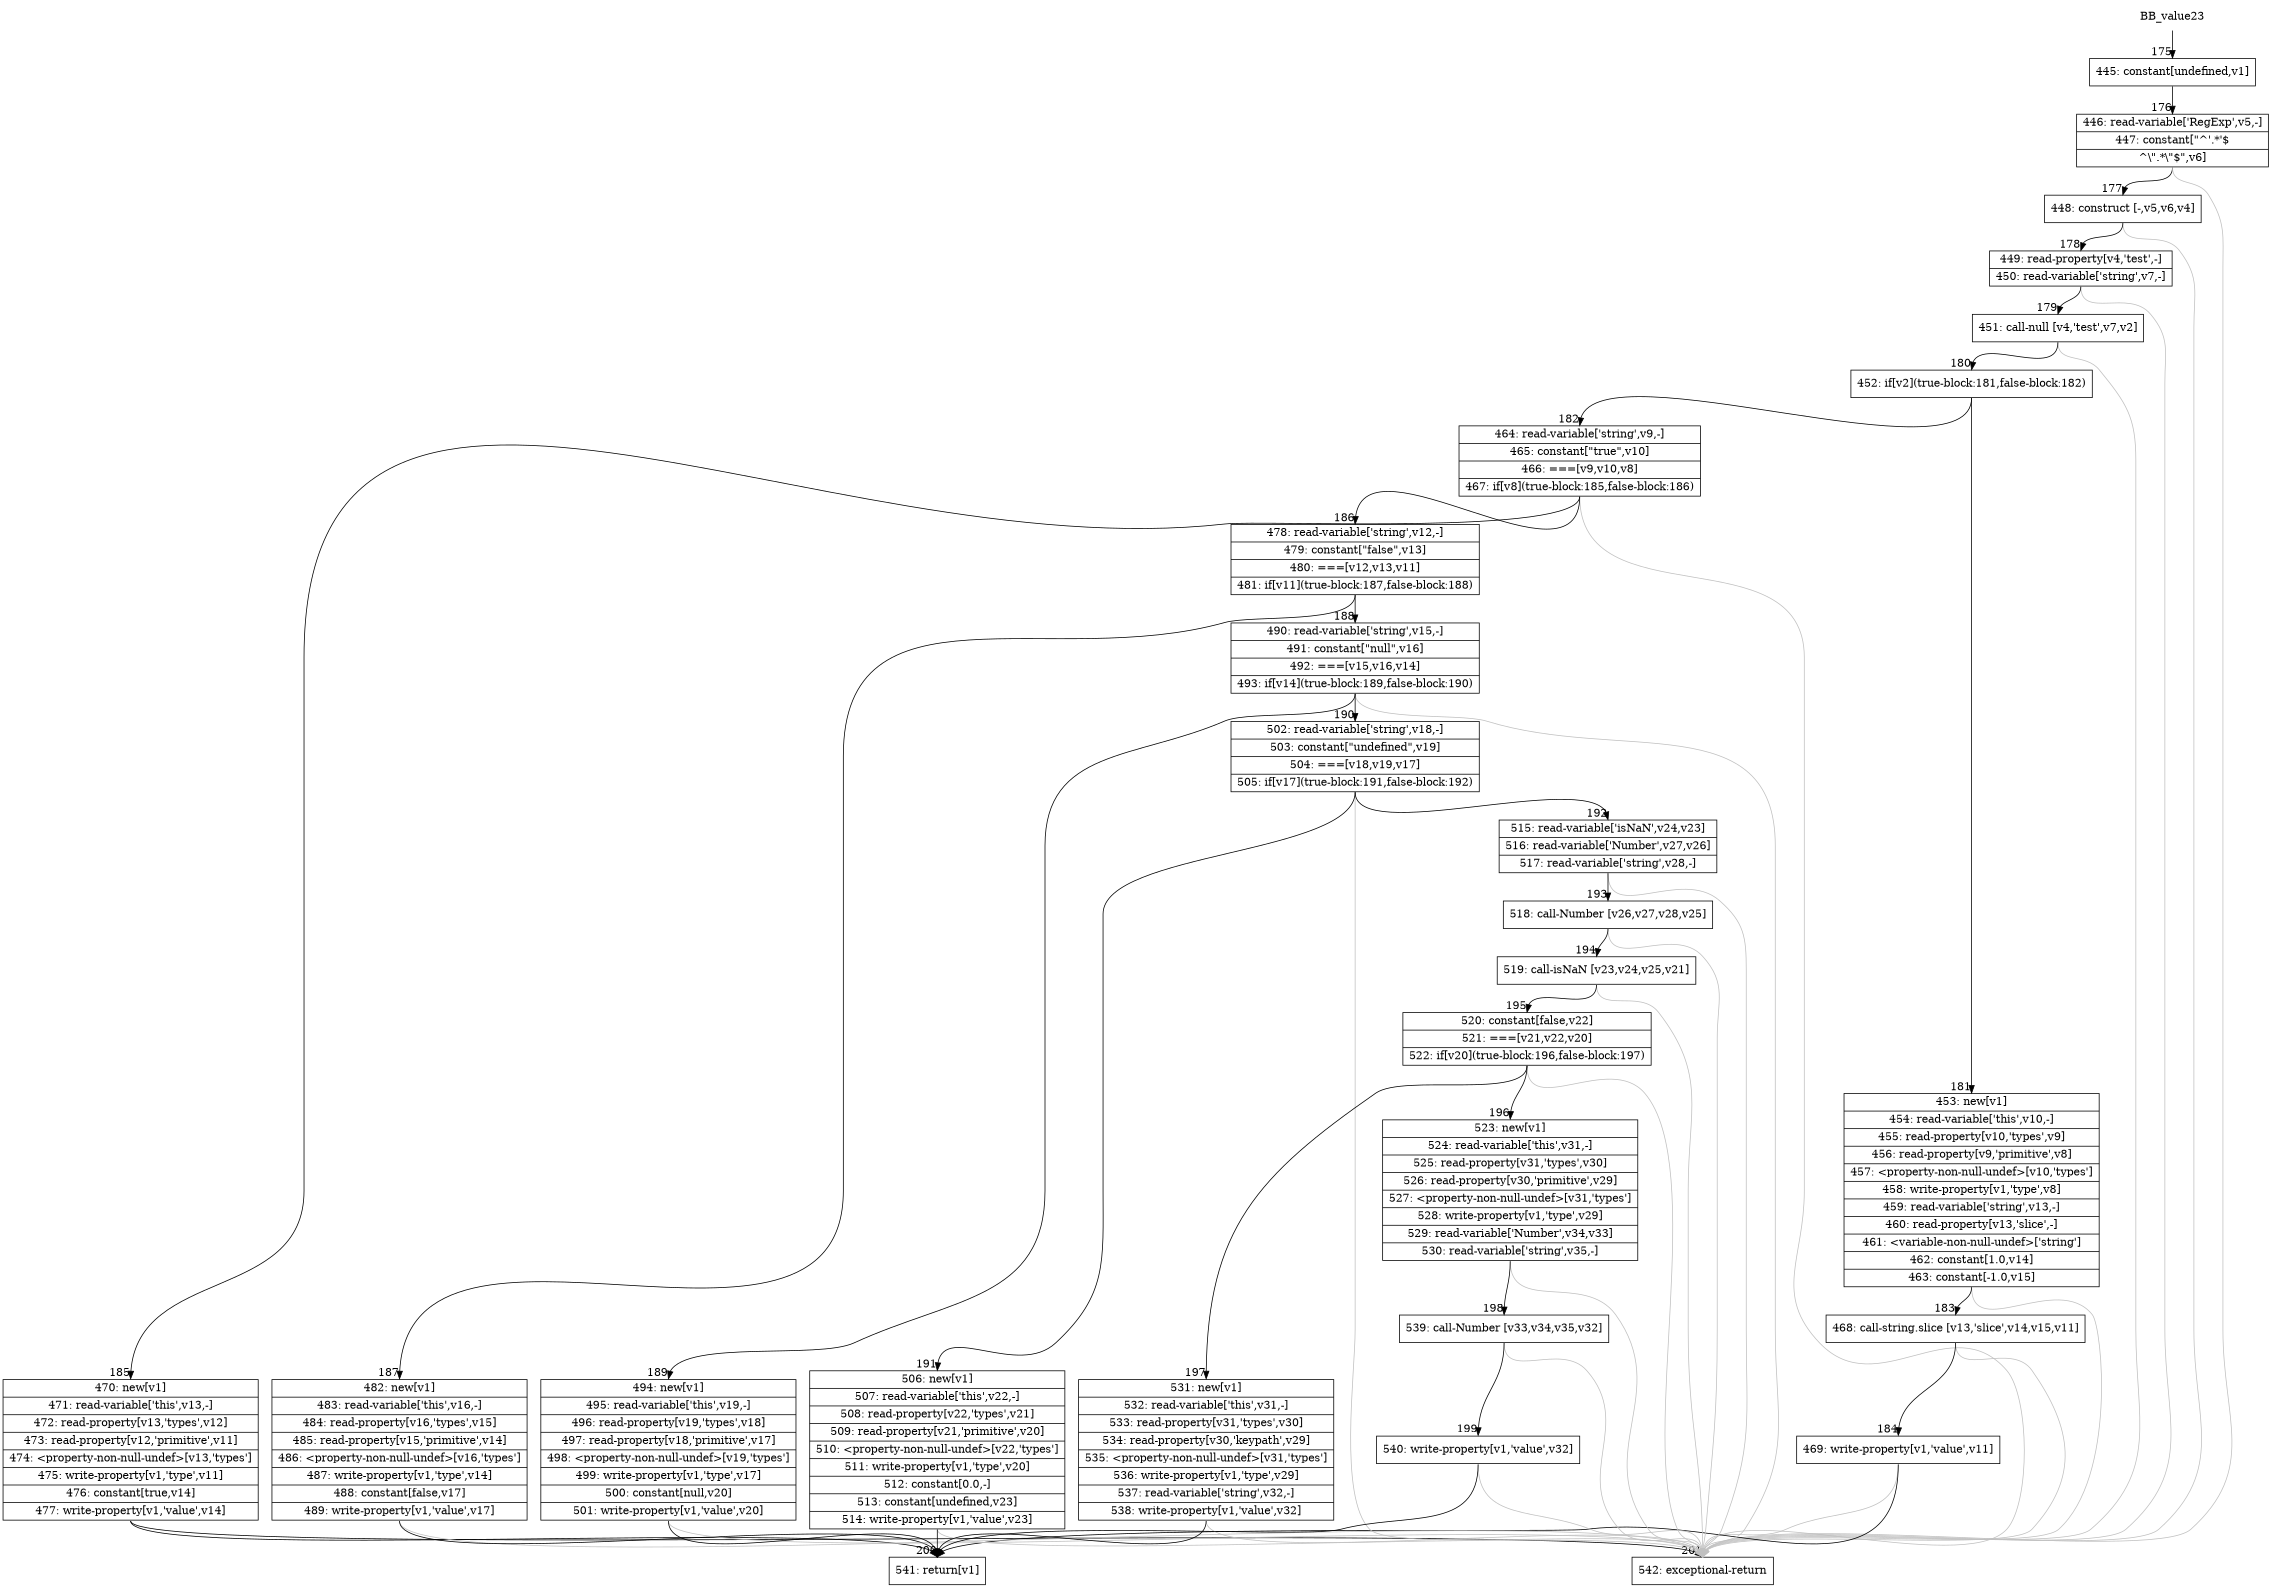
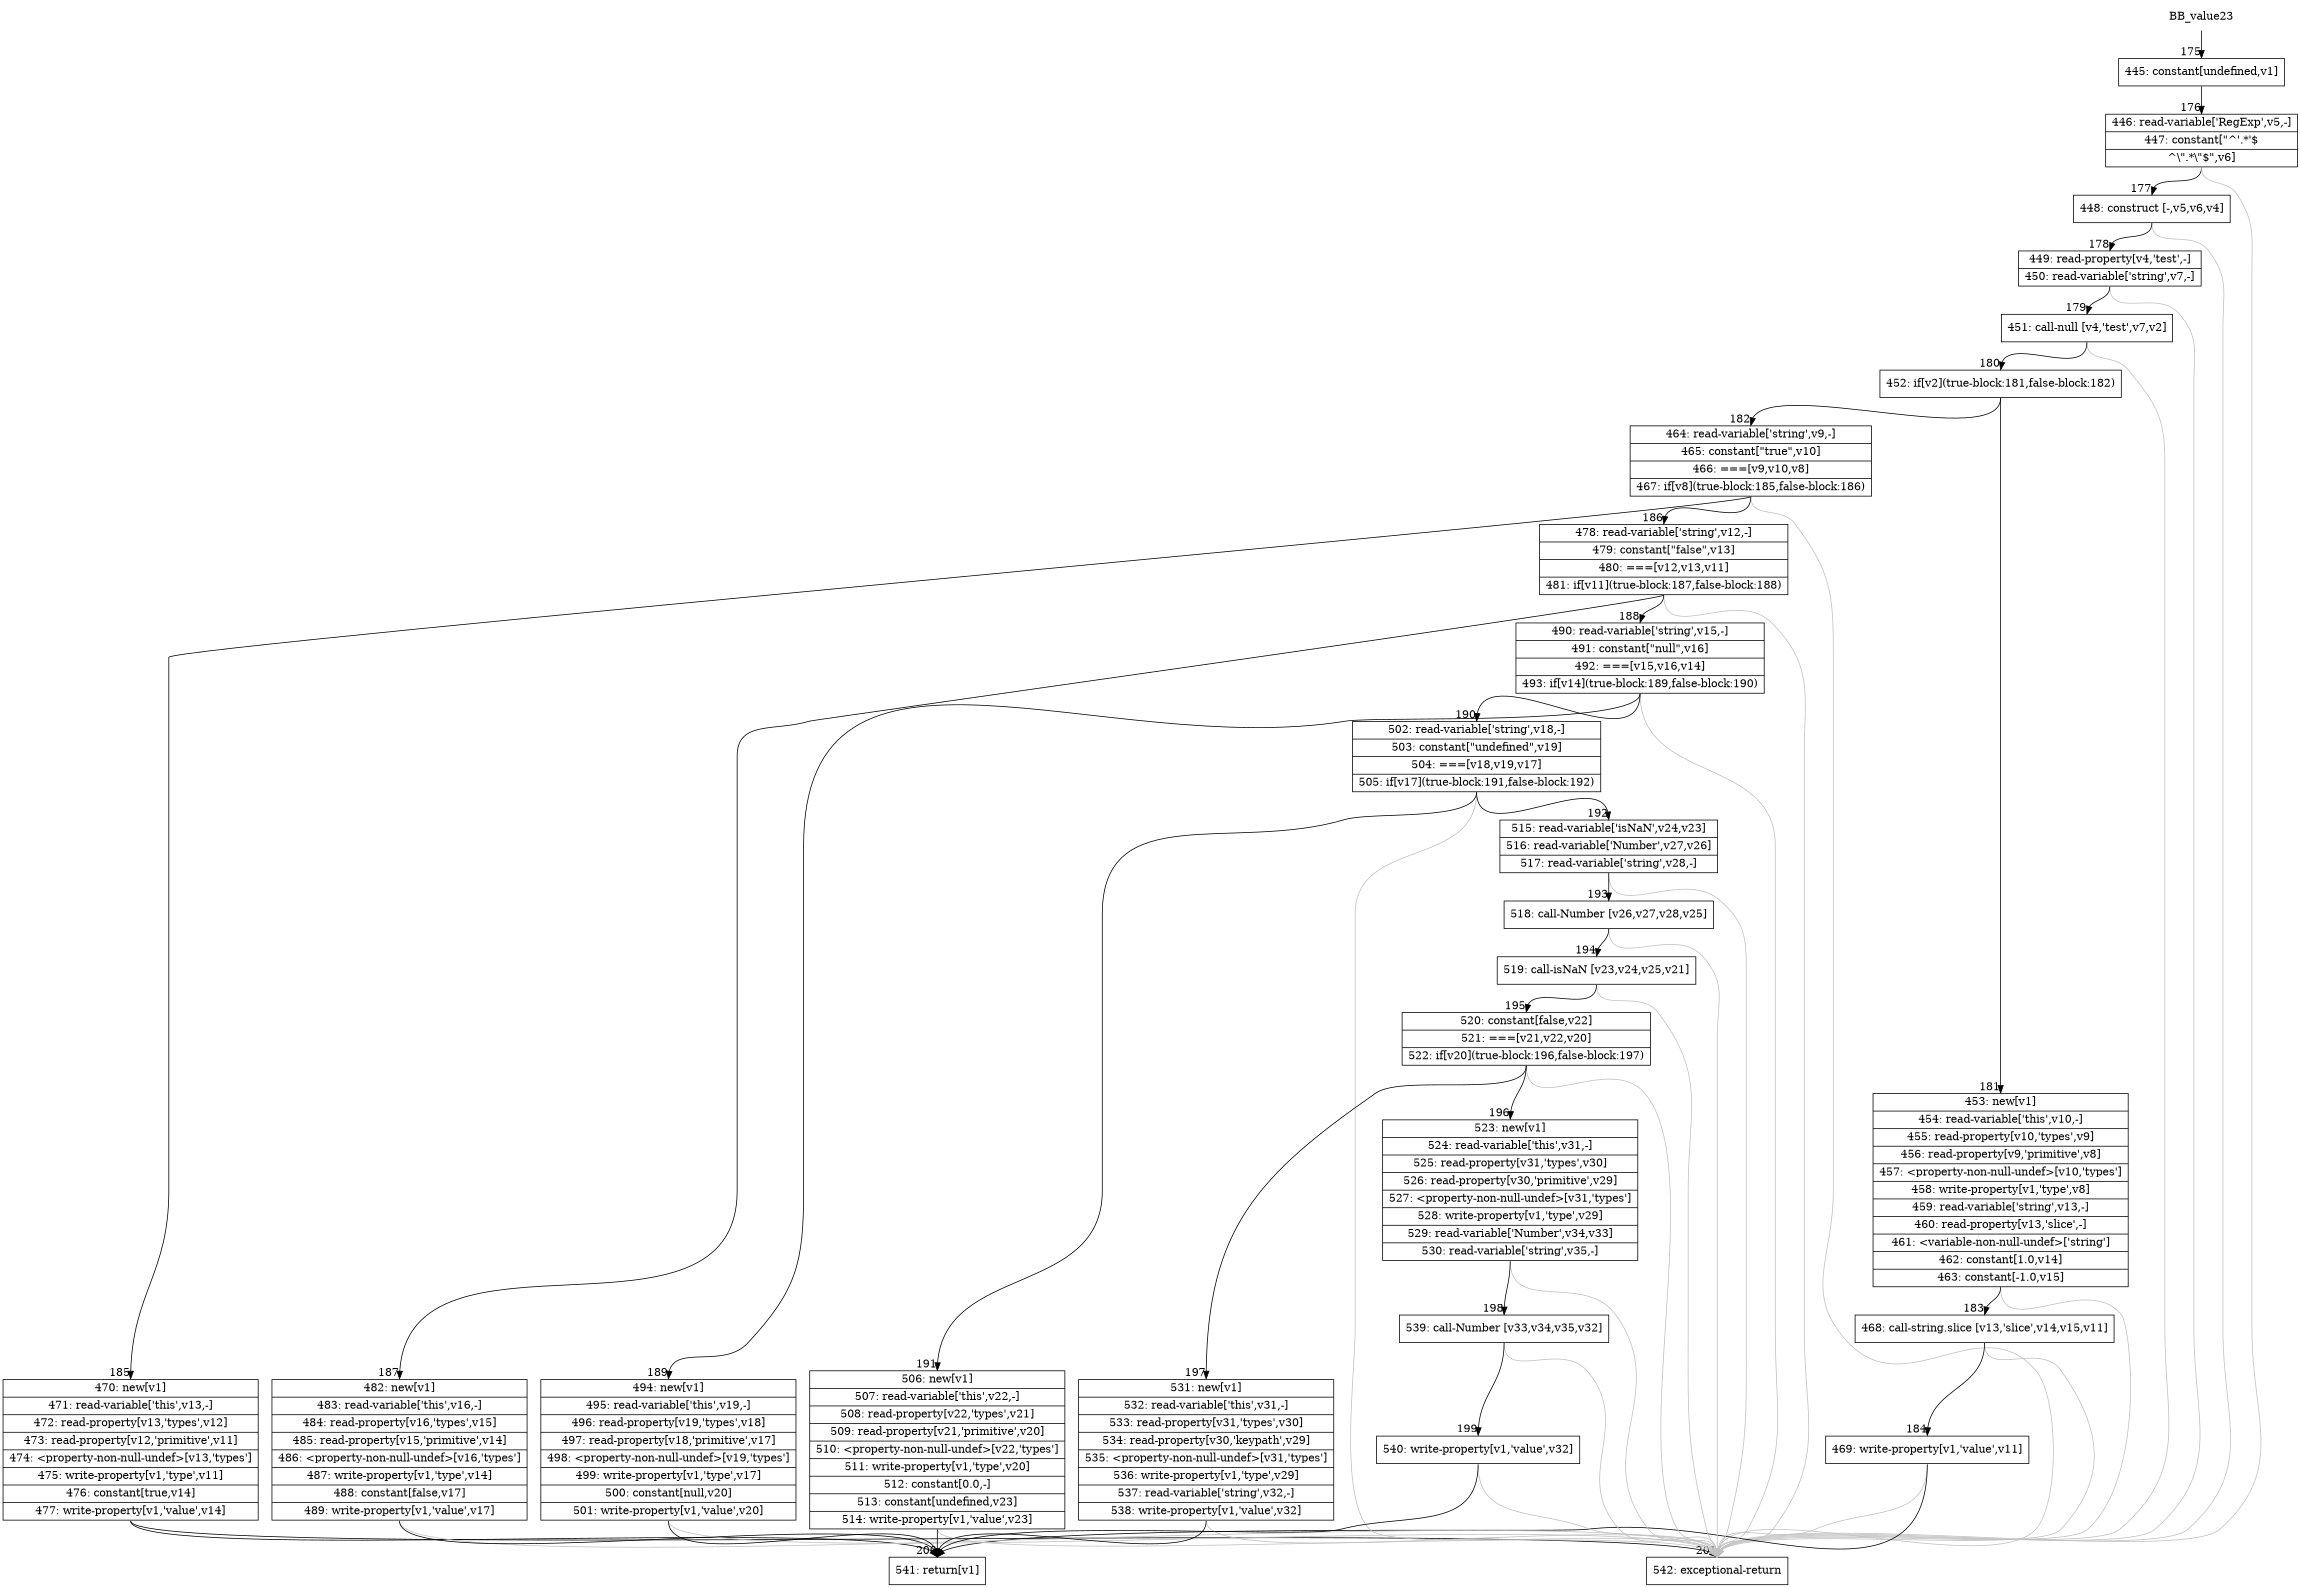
edge "478: read-variable['string',v12,-]" -> "542: exceptional-return": added
